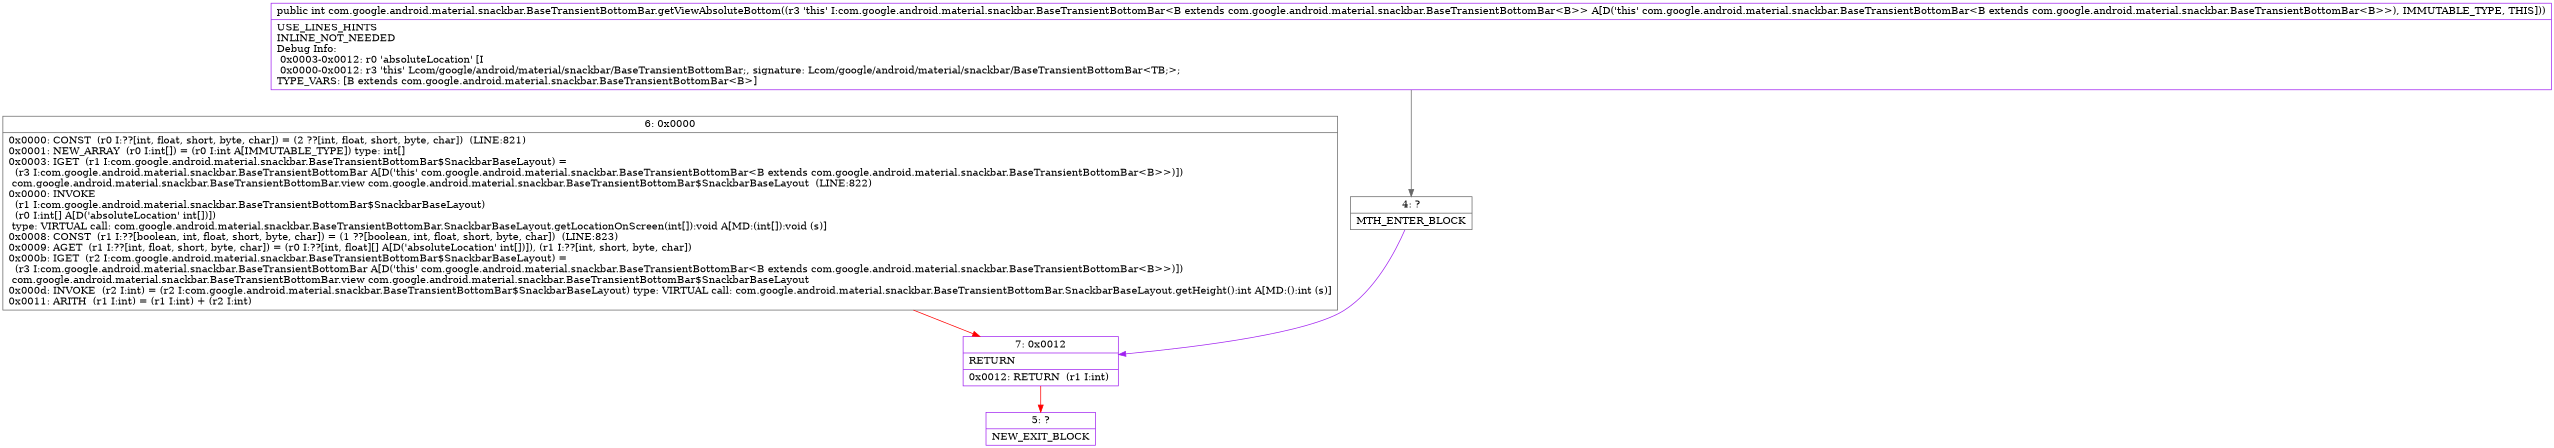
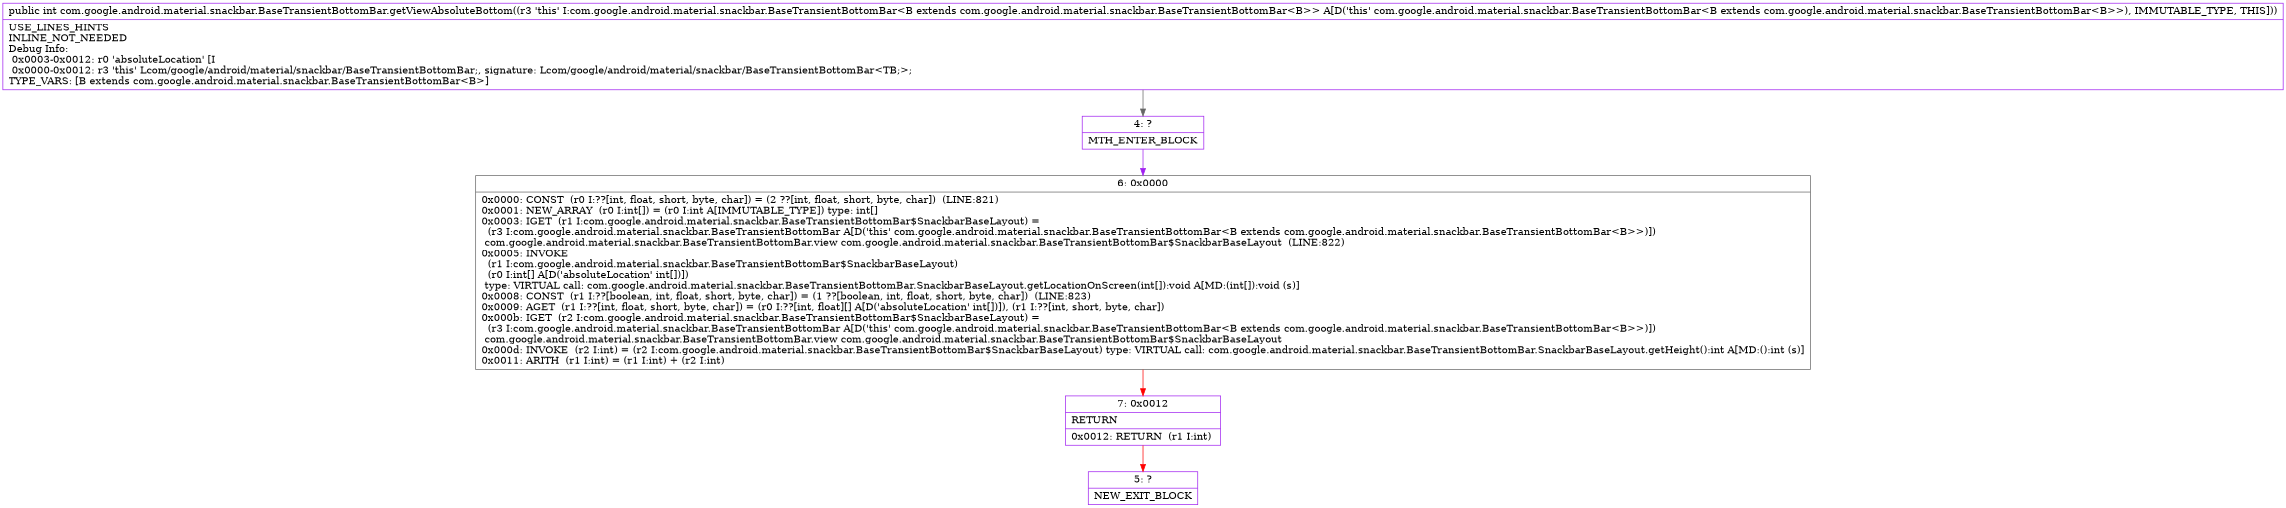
node "6: 0x0000": text "0x0000: INVOKE" -> "0x0005: INVOKE"
node "4: ?": color gray40 -> purple
edge "4: ?" -> "7: 0x0012": now "4: ?" -> "6: 0x0000"
